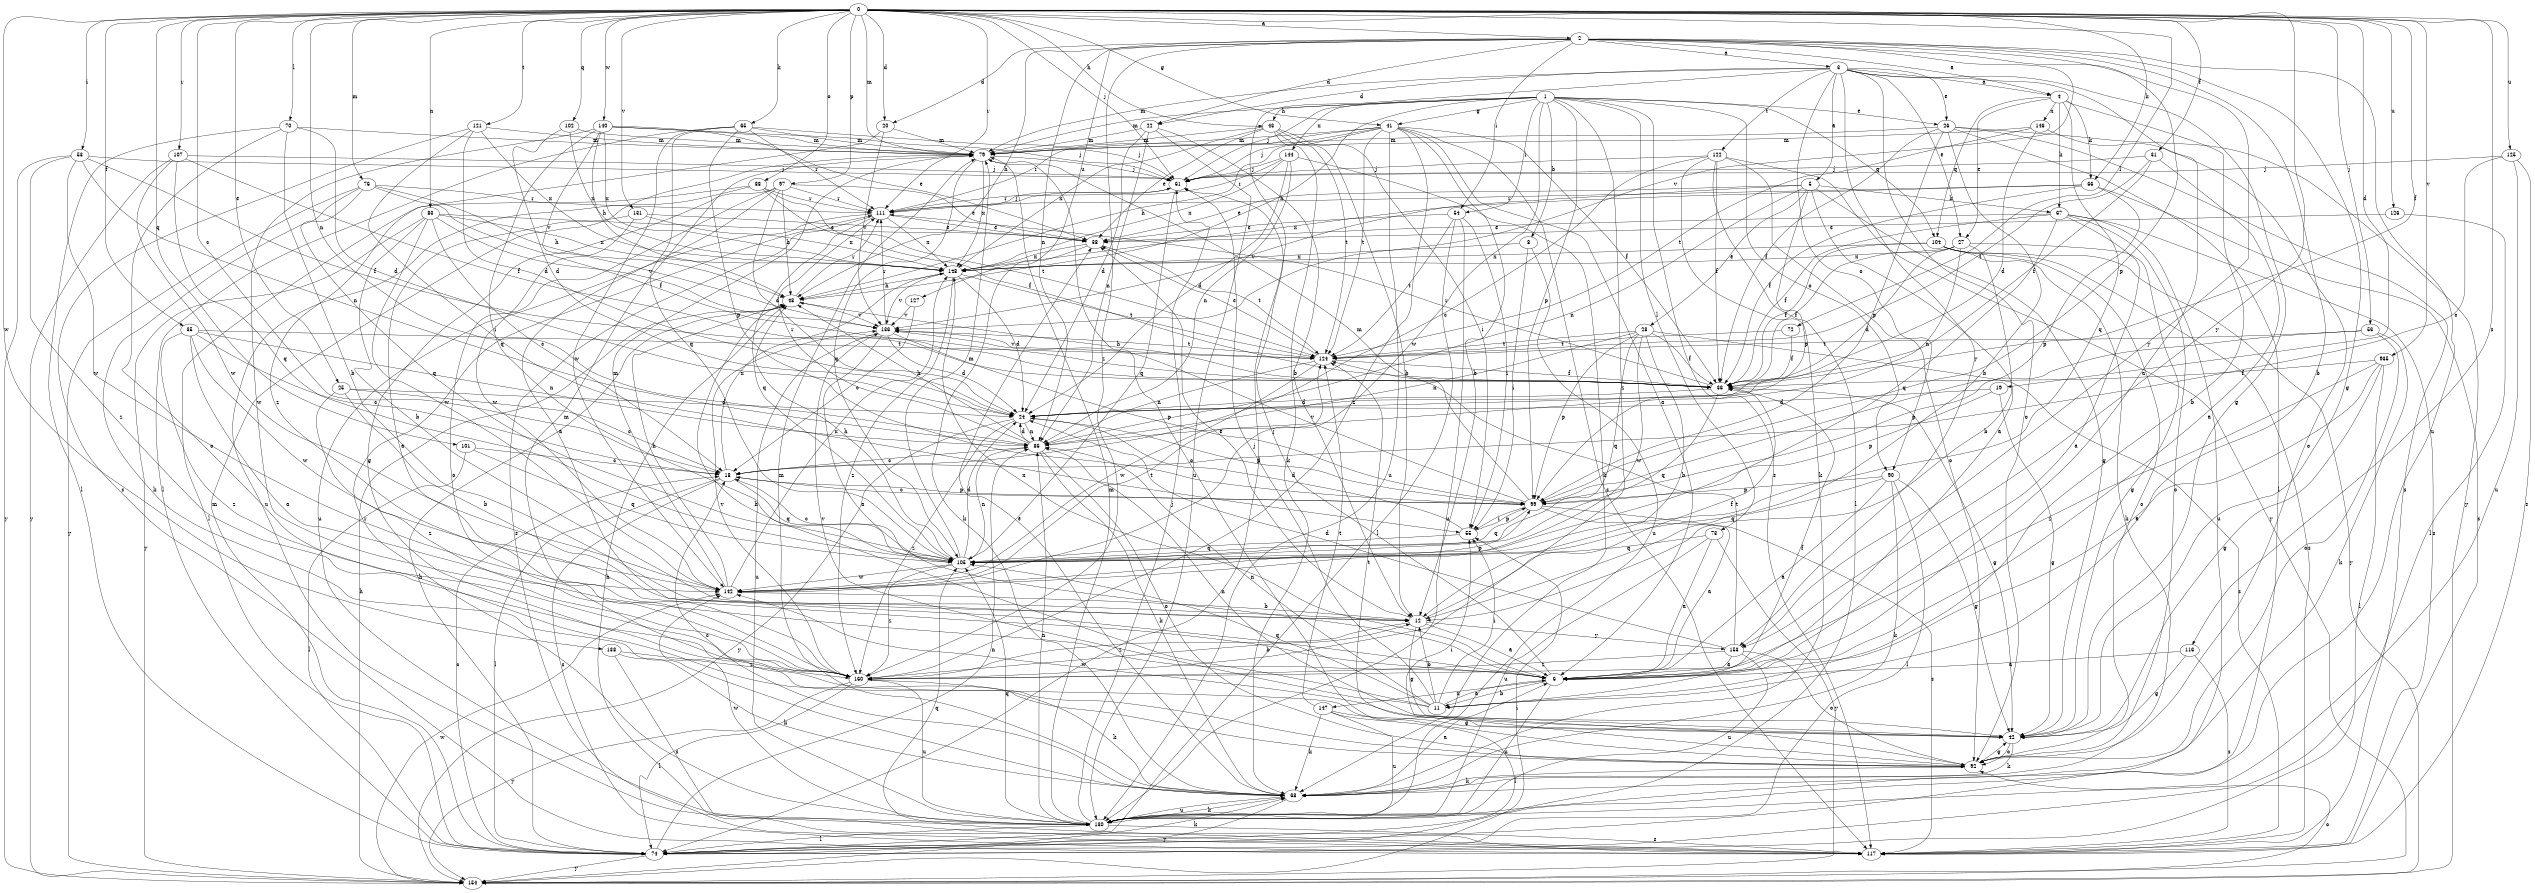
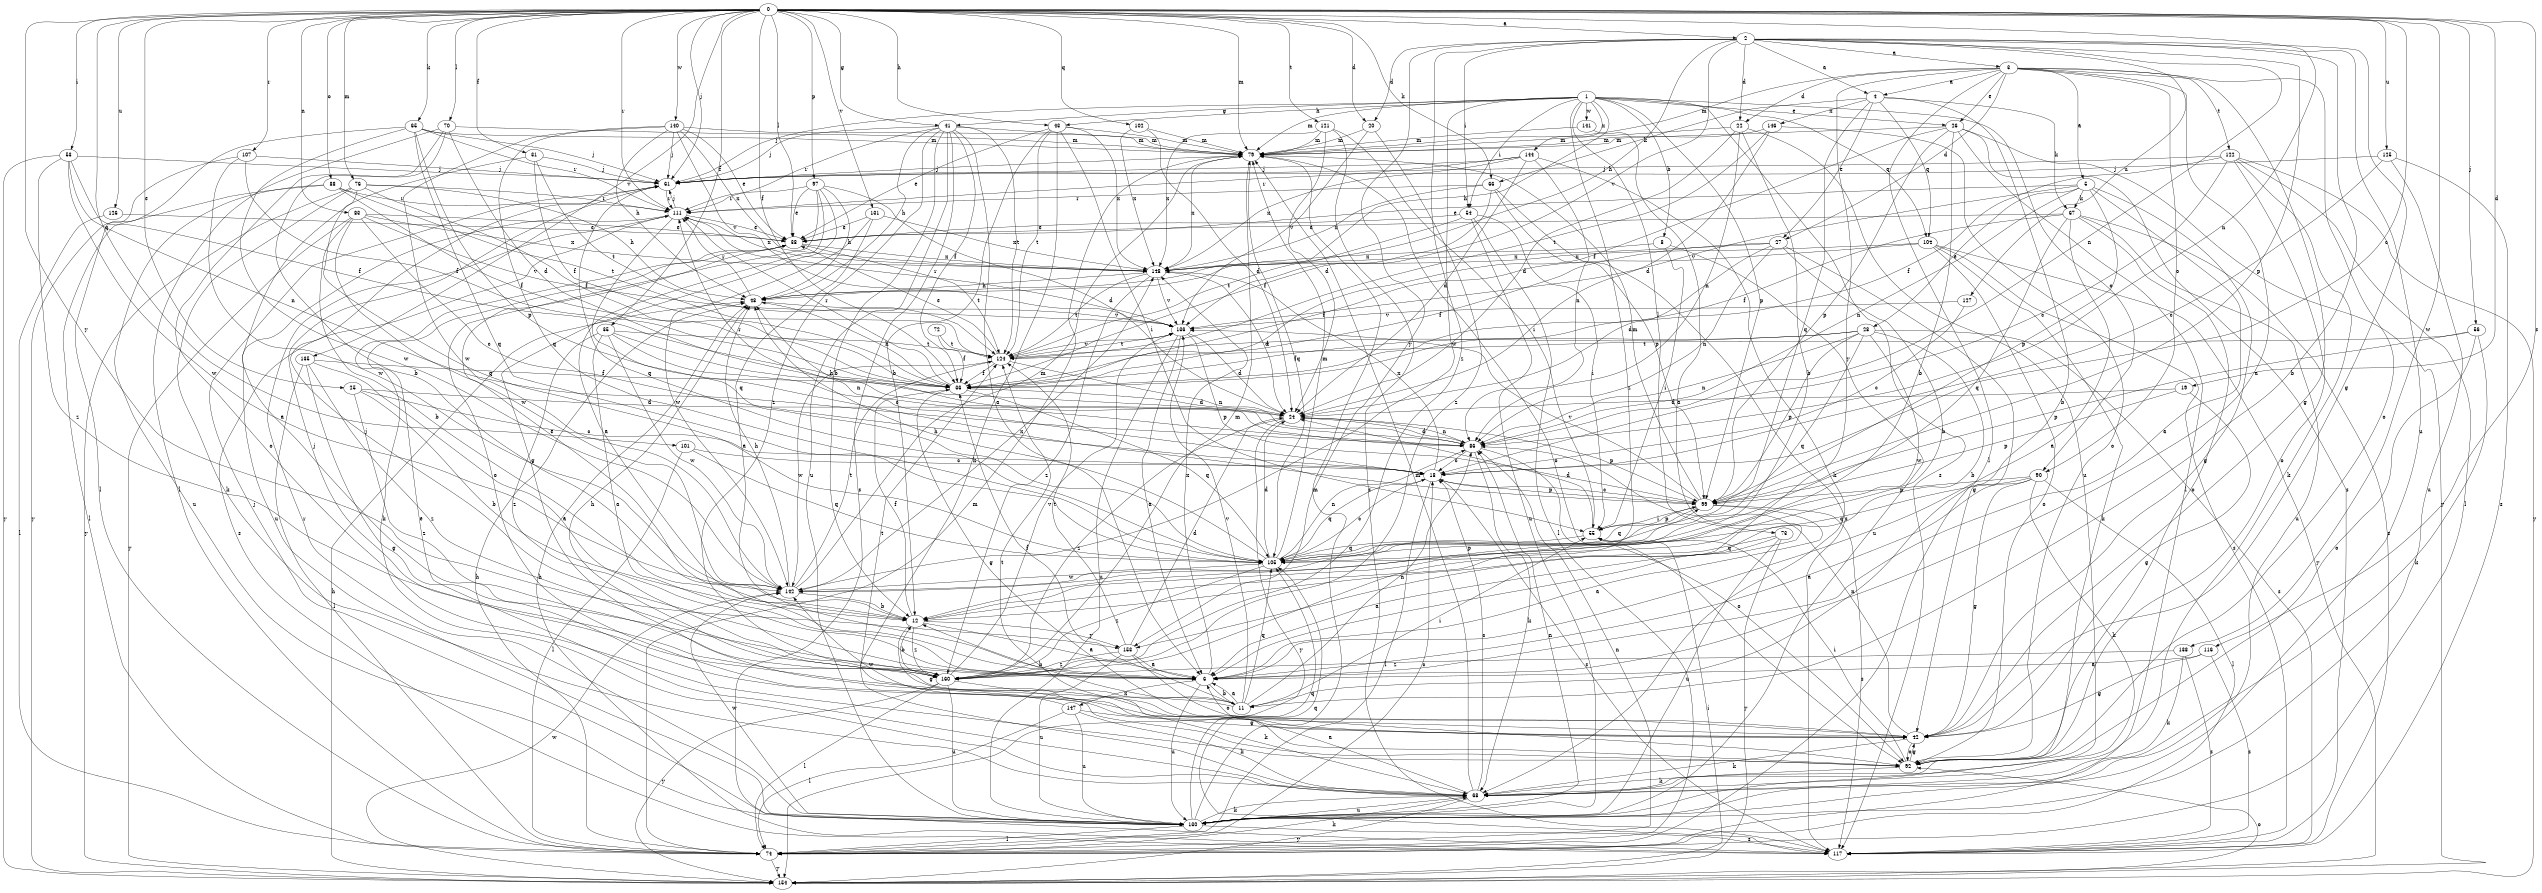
edge "0" -> "72": now "0" -> "38"
node "141": added
edge "3" -> "27": label "e" -> "d"
node "935": label "935" -> "135"
edge "107" -> "105": removed, label "q"
edge "140" -> "160": now "140" -> "142"
